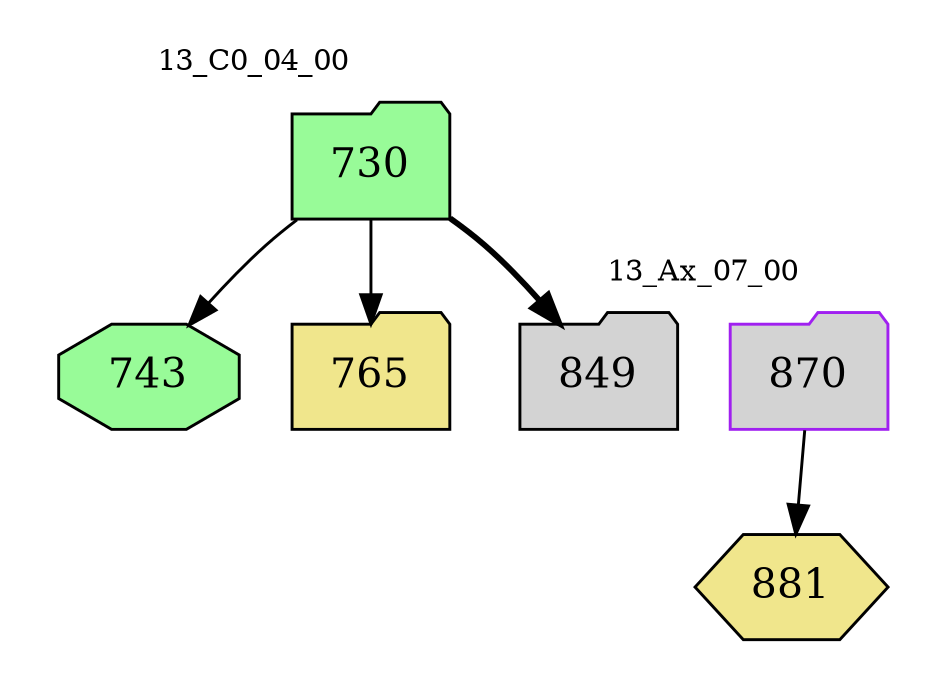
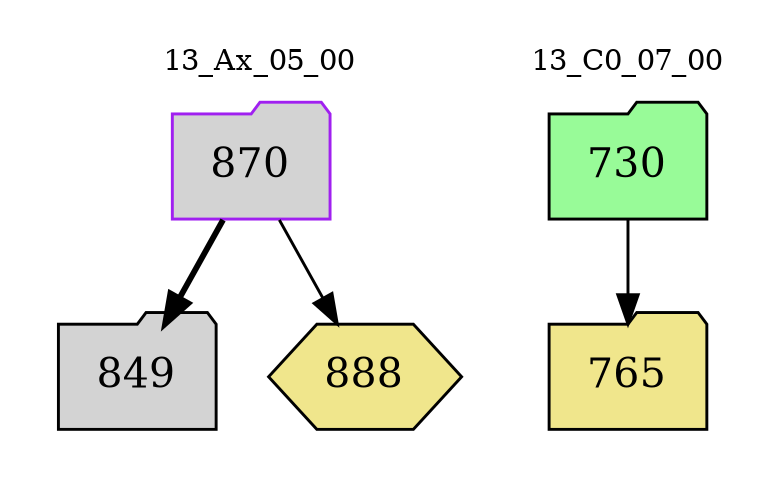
cluster "13_C0_04_00": label "13_C0_04_00" -> "13_C0_07_00"
cluster "13_Ax_07_00": label "13_Ax_07_00" -> "13_Ax_05_00"
edge "730" -> "849": now "870" -> "849"
node "743": removed
node "881": label "881" -> "888"
